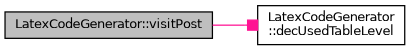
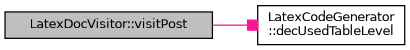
node "LatexCodeGenerator::visitPost": label "LatexCodeGenerator::visitPost" -> "LatexDocVisitor::visitPost"
